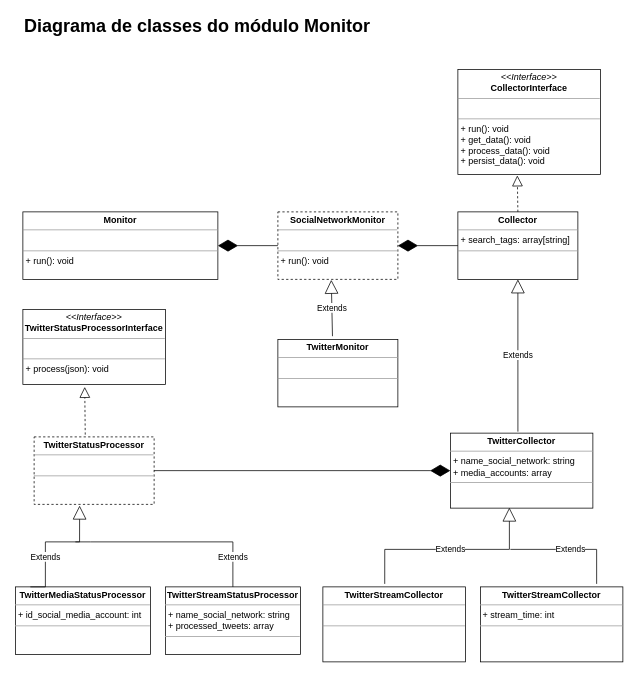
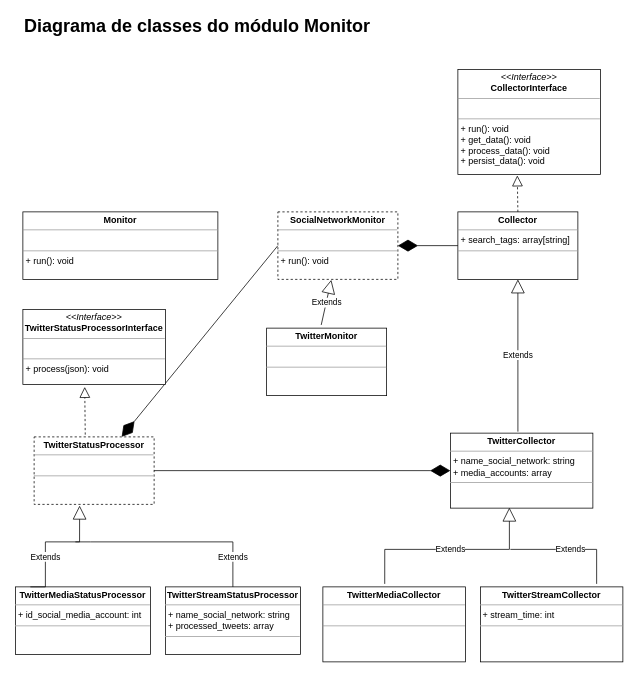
edge "SocialNetworkMonitor + run(): void" -> "Monitor + run(): void": now "SocialNetworkMonitor + run(): void" -> "TwitterStatusProcessor"
node "TwitterMonitor": moved (338, 373) -> (327, 362)
node "TwitterStreamCollector": label "TwitterStreamCollector" -> "TwitterMediaCollector"
